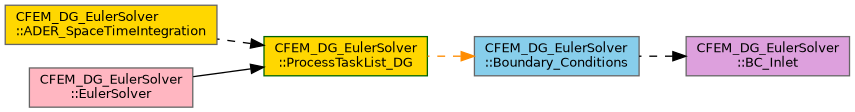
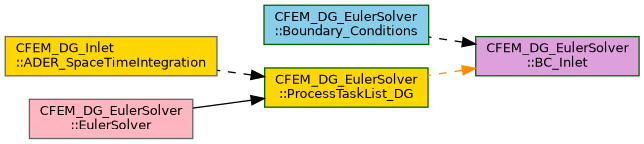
node "CFEM_DG_EulerSolver ::ADER_SpaceTimeIntegration": label "CFEM_DG_EulerSolver ::ADER_SpaceTimeIntegration" -> "CFEM_DG_Inlet ::ADER_SpaceTimeIntegration"
edge "CFEM_DG_EulerSolver ::ProcessTaskList_DG" -> "CFEM_DG_EulerSolver ::Boundary_Conditions": now "CFEM_DG_EulerSolver ::ProcessTaskList_DG" -> "CFEM_DG_EulerSolver ::BC_Inlet"
node "CFEM_DG_EulerSolver ::Boundary_Conditions": color gray40 -> darkgreen
node "CFEM_DG_EulerSolver ::BC_Inlet": color gray40 -> darkgreen
